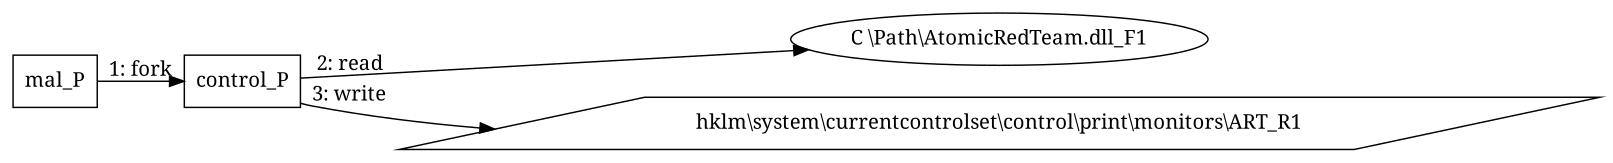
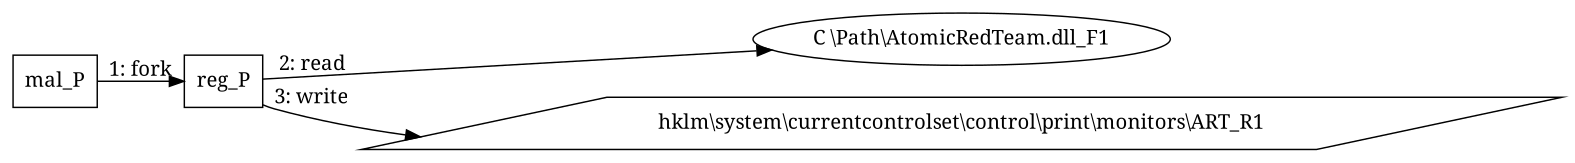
node "control_P": label "control_P" -> "reg_P"
